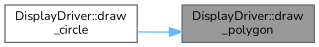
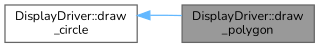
edge "DisplayDriver::draw _circle" -> "DisplayDriver::draw _polygon": reversed
